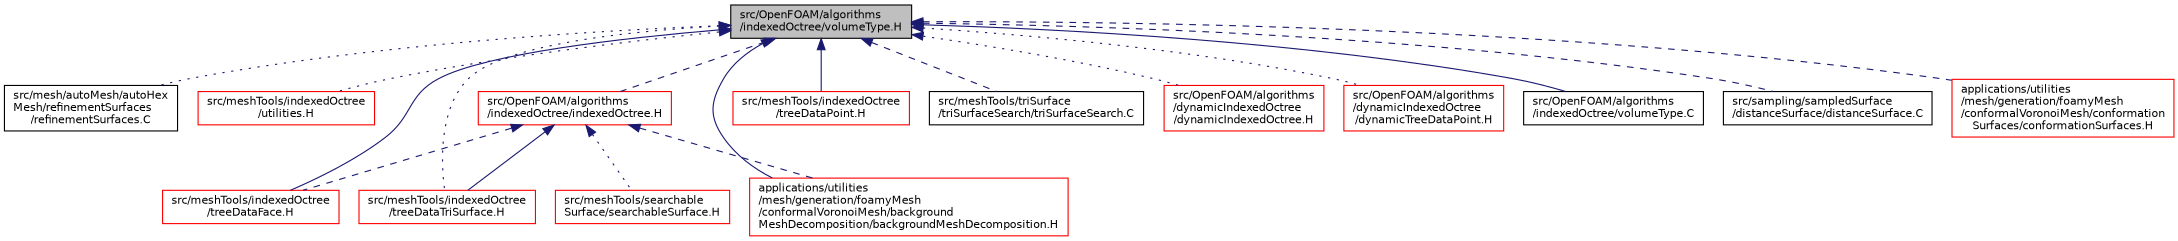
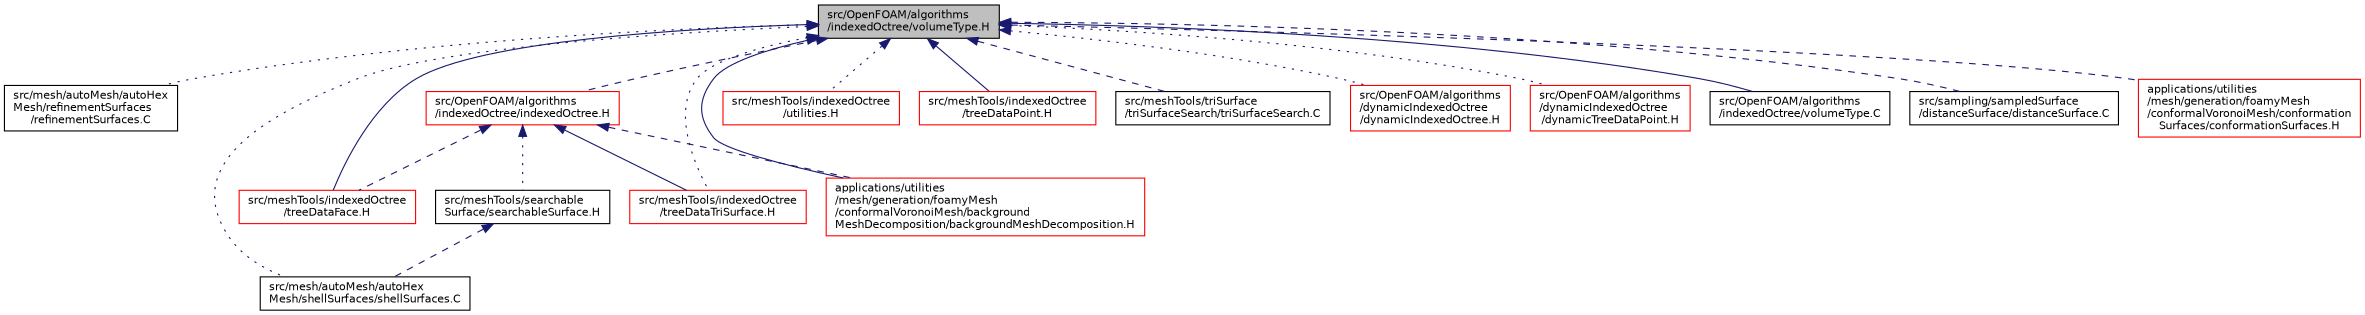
node "src/meshTools/searchable Surface/searchableSurface.H": color red -> black
node "src/mesh/autoMesh/autoHex Mesh/shellSurfaces/shellSurfaces.C": added
